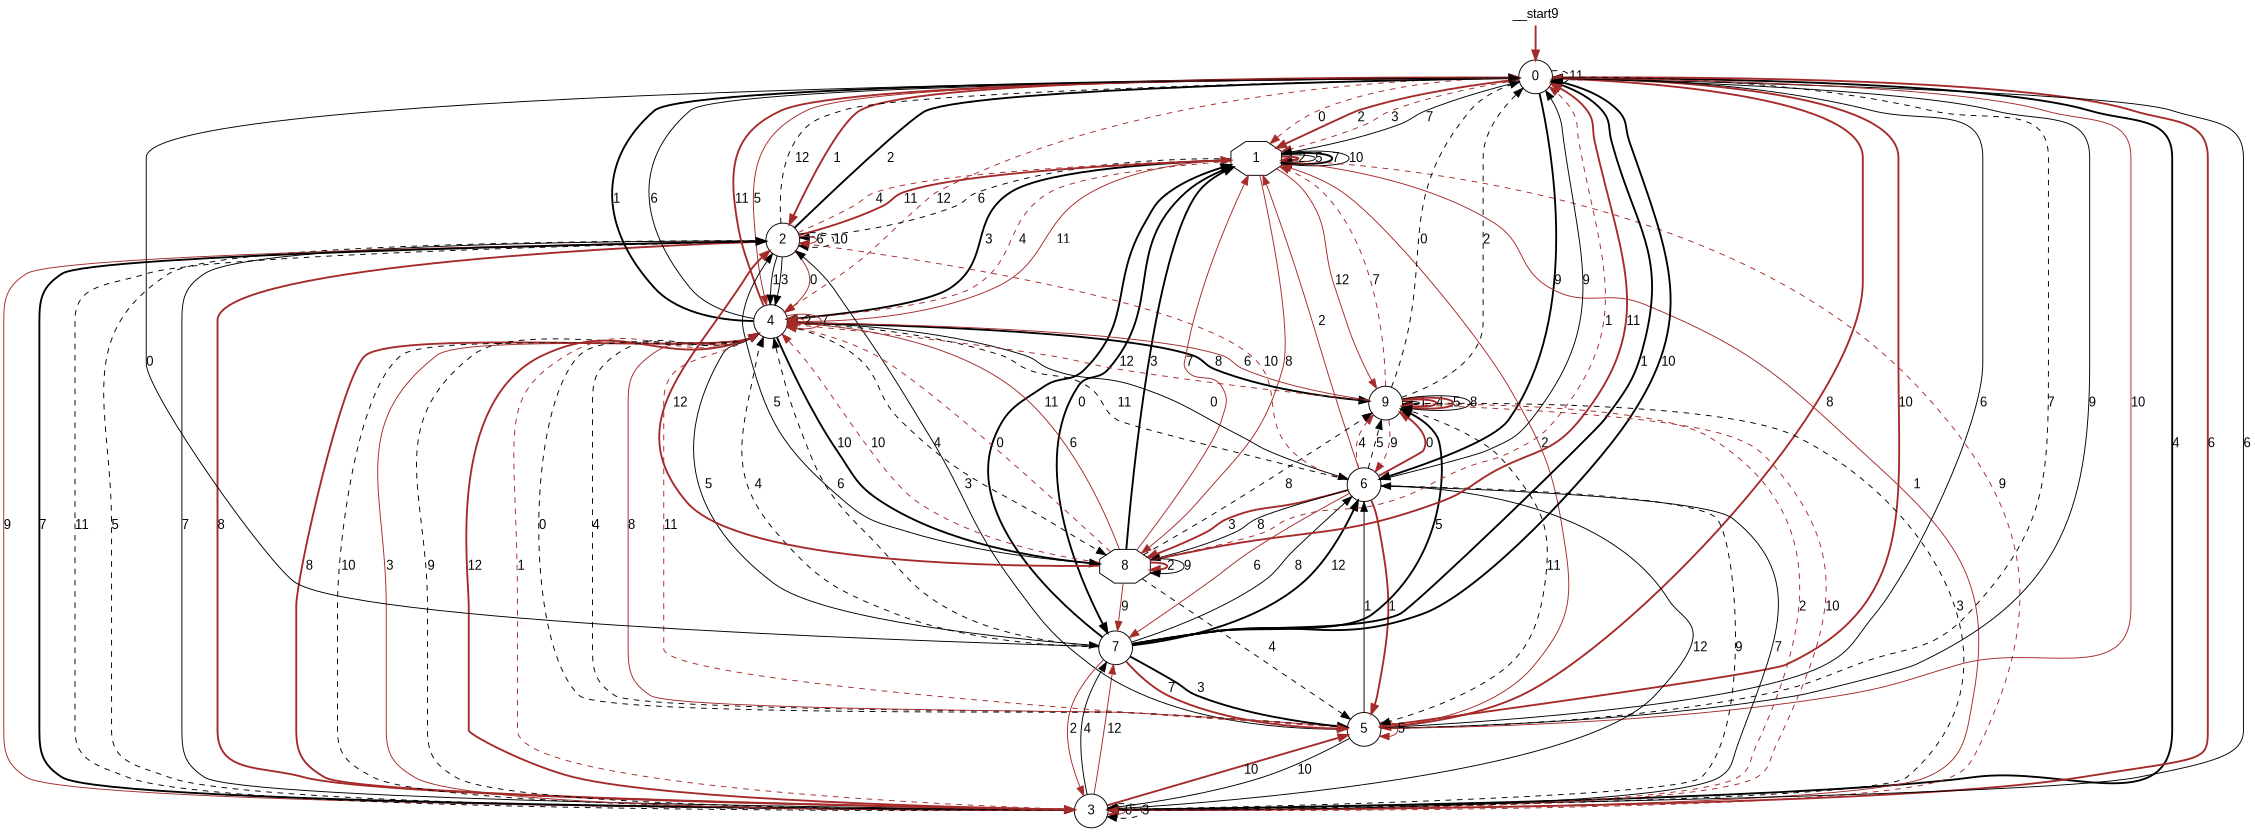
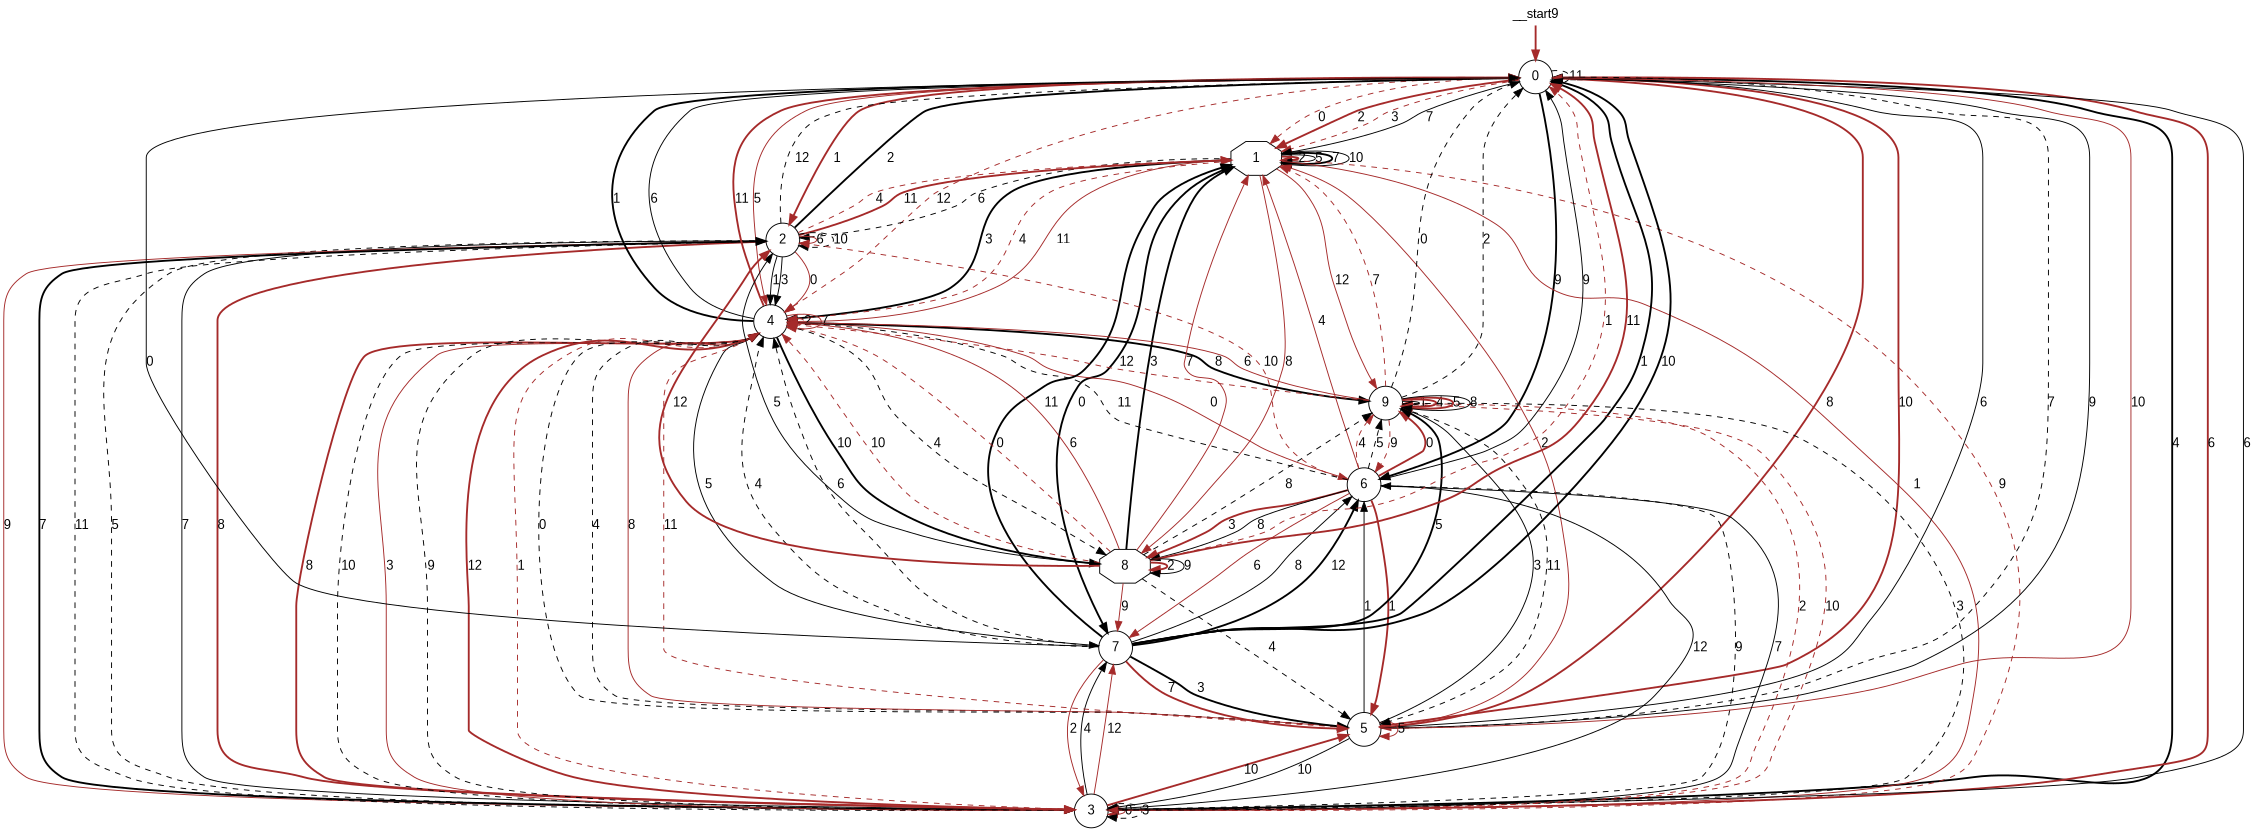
edge "6" -> "1": label "2" -> "4"
edge "4" -> "6": color black -> brown
edge "5" -> "2": now "5" -> "9"
